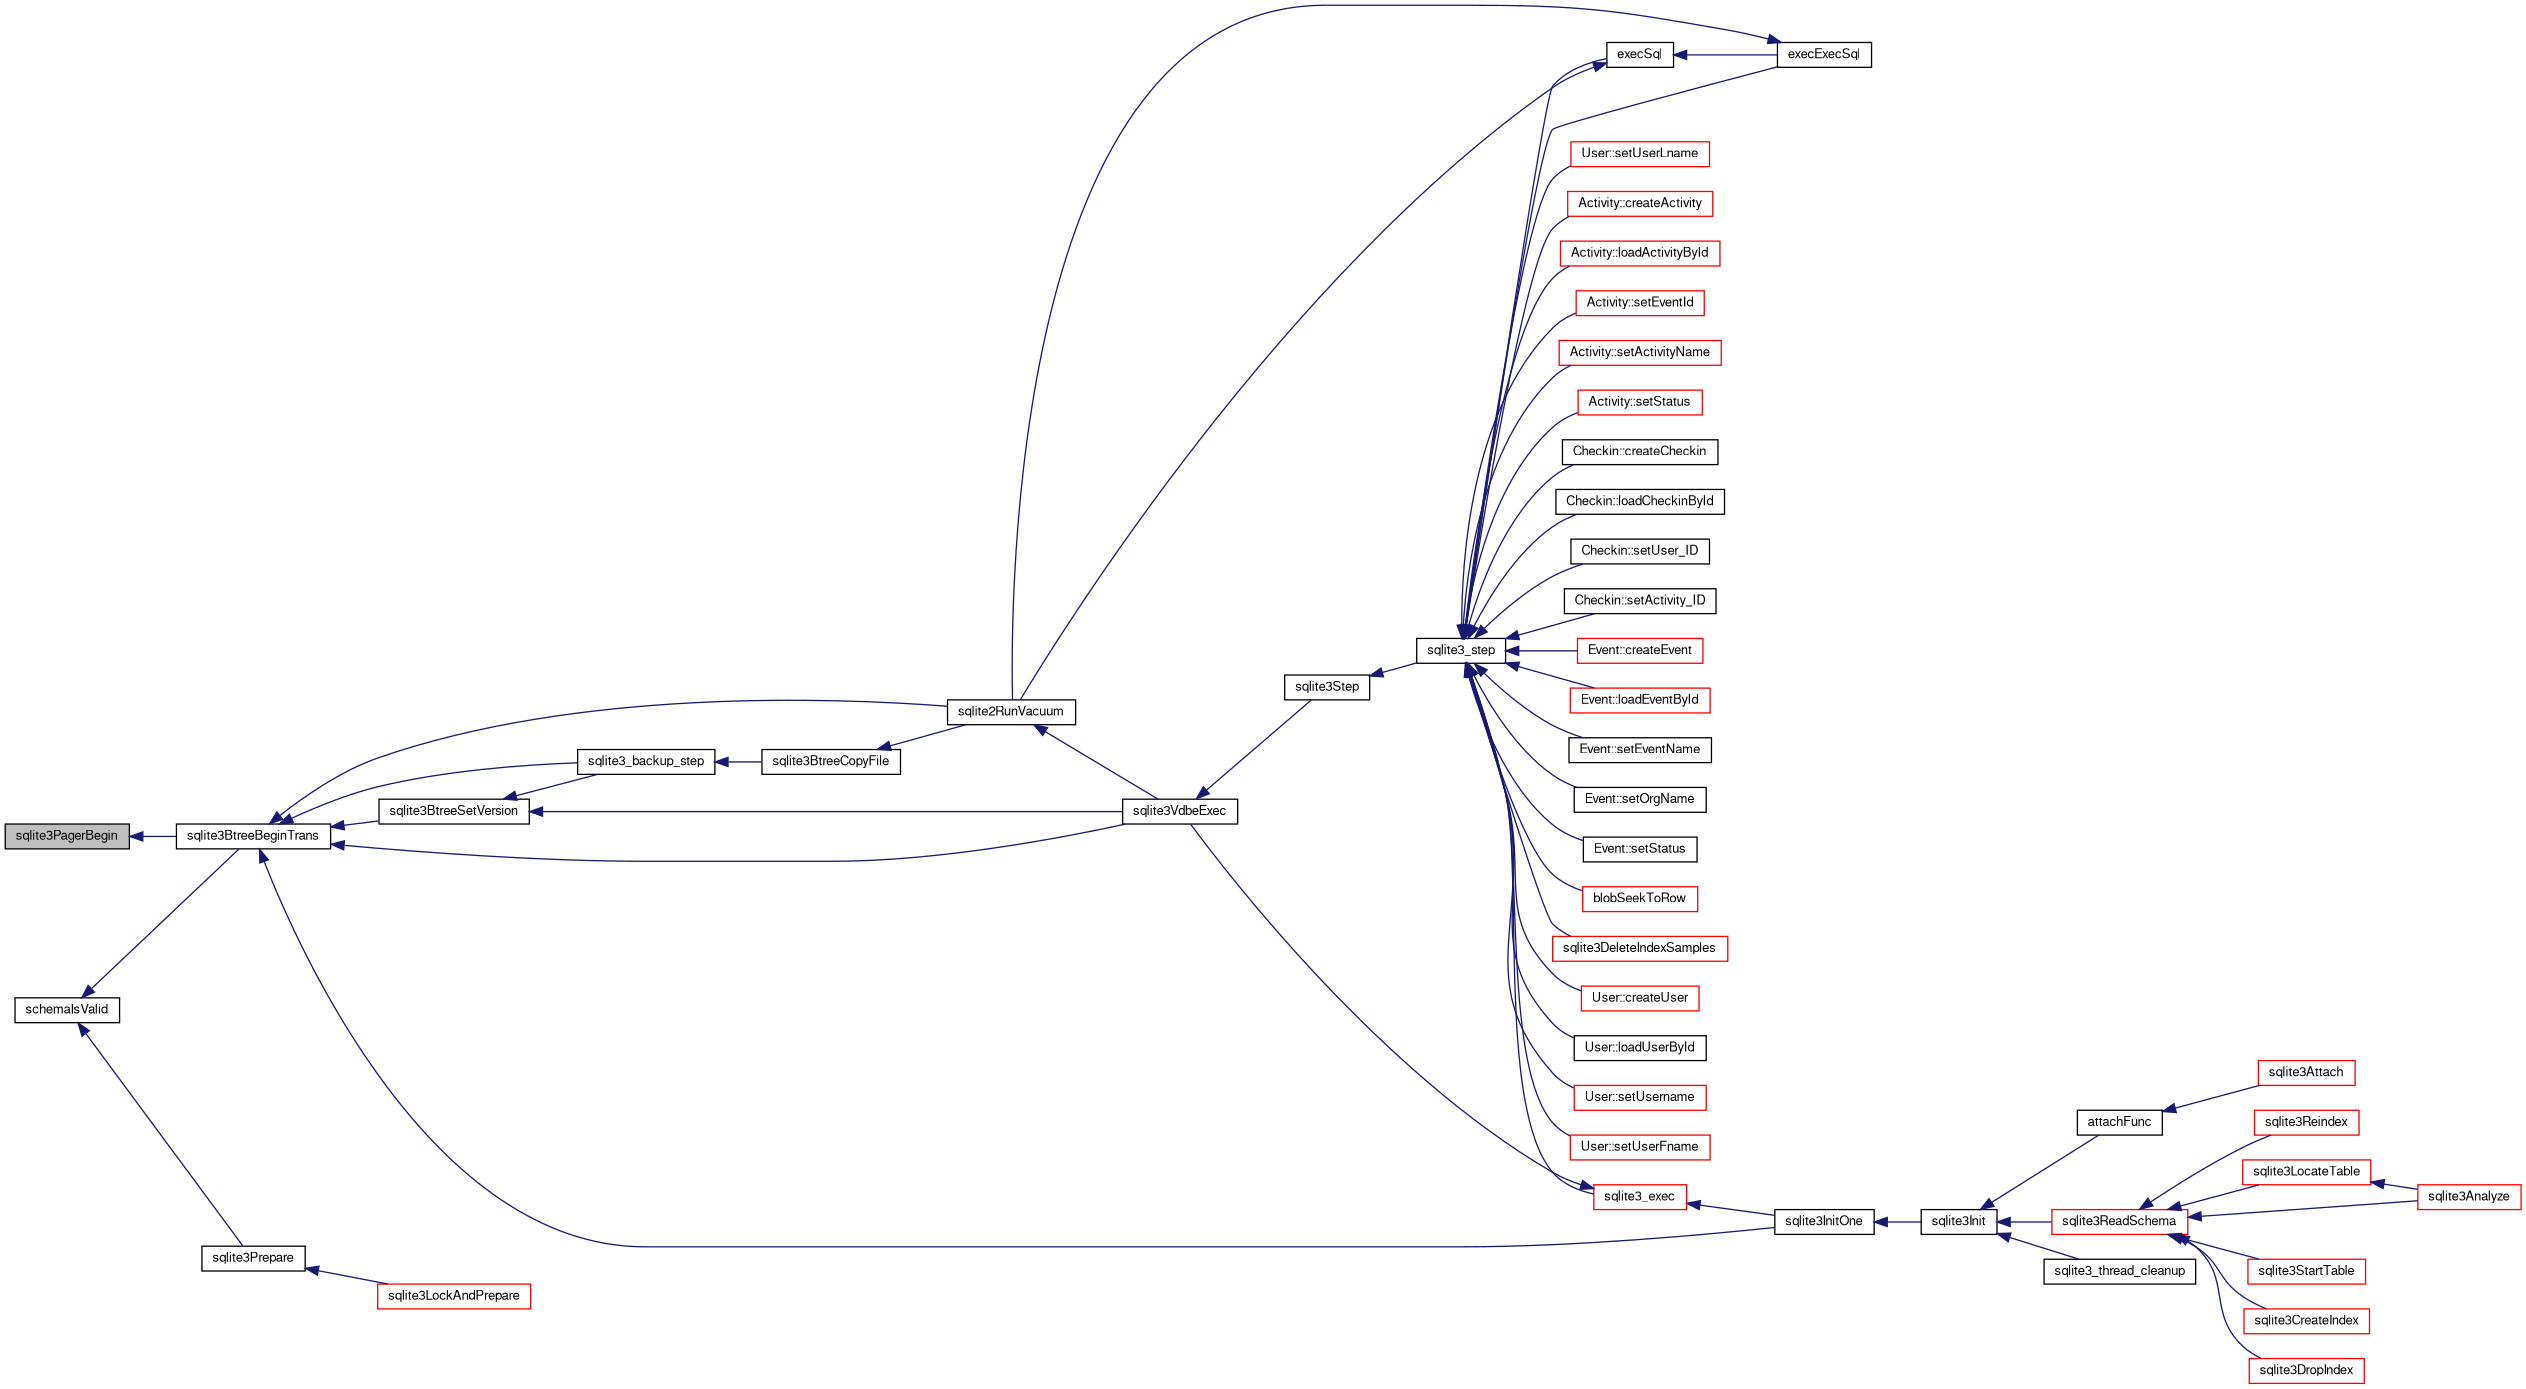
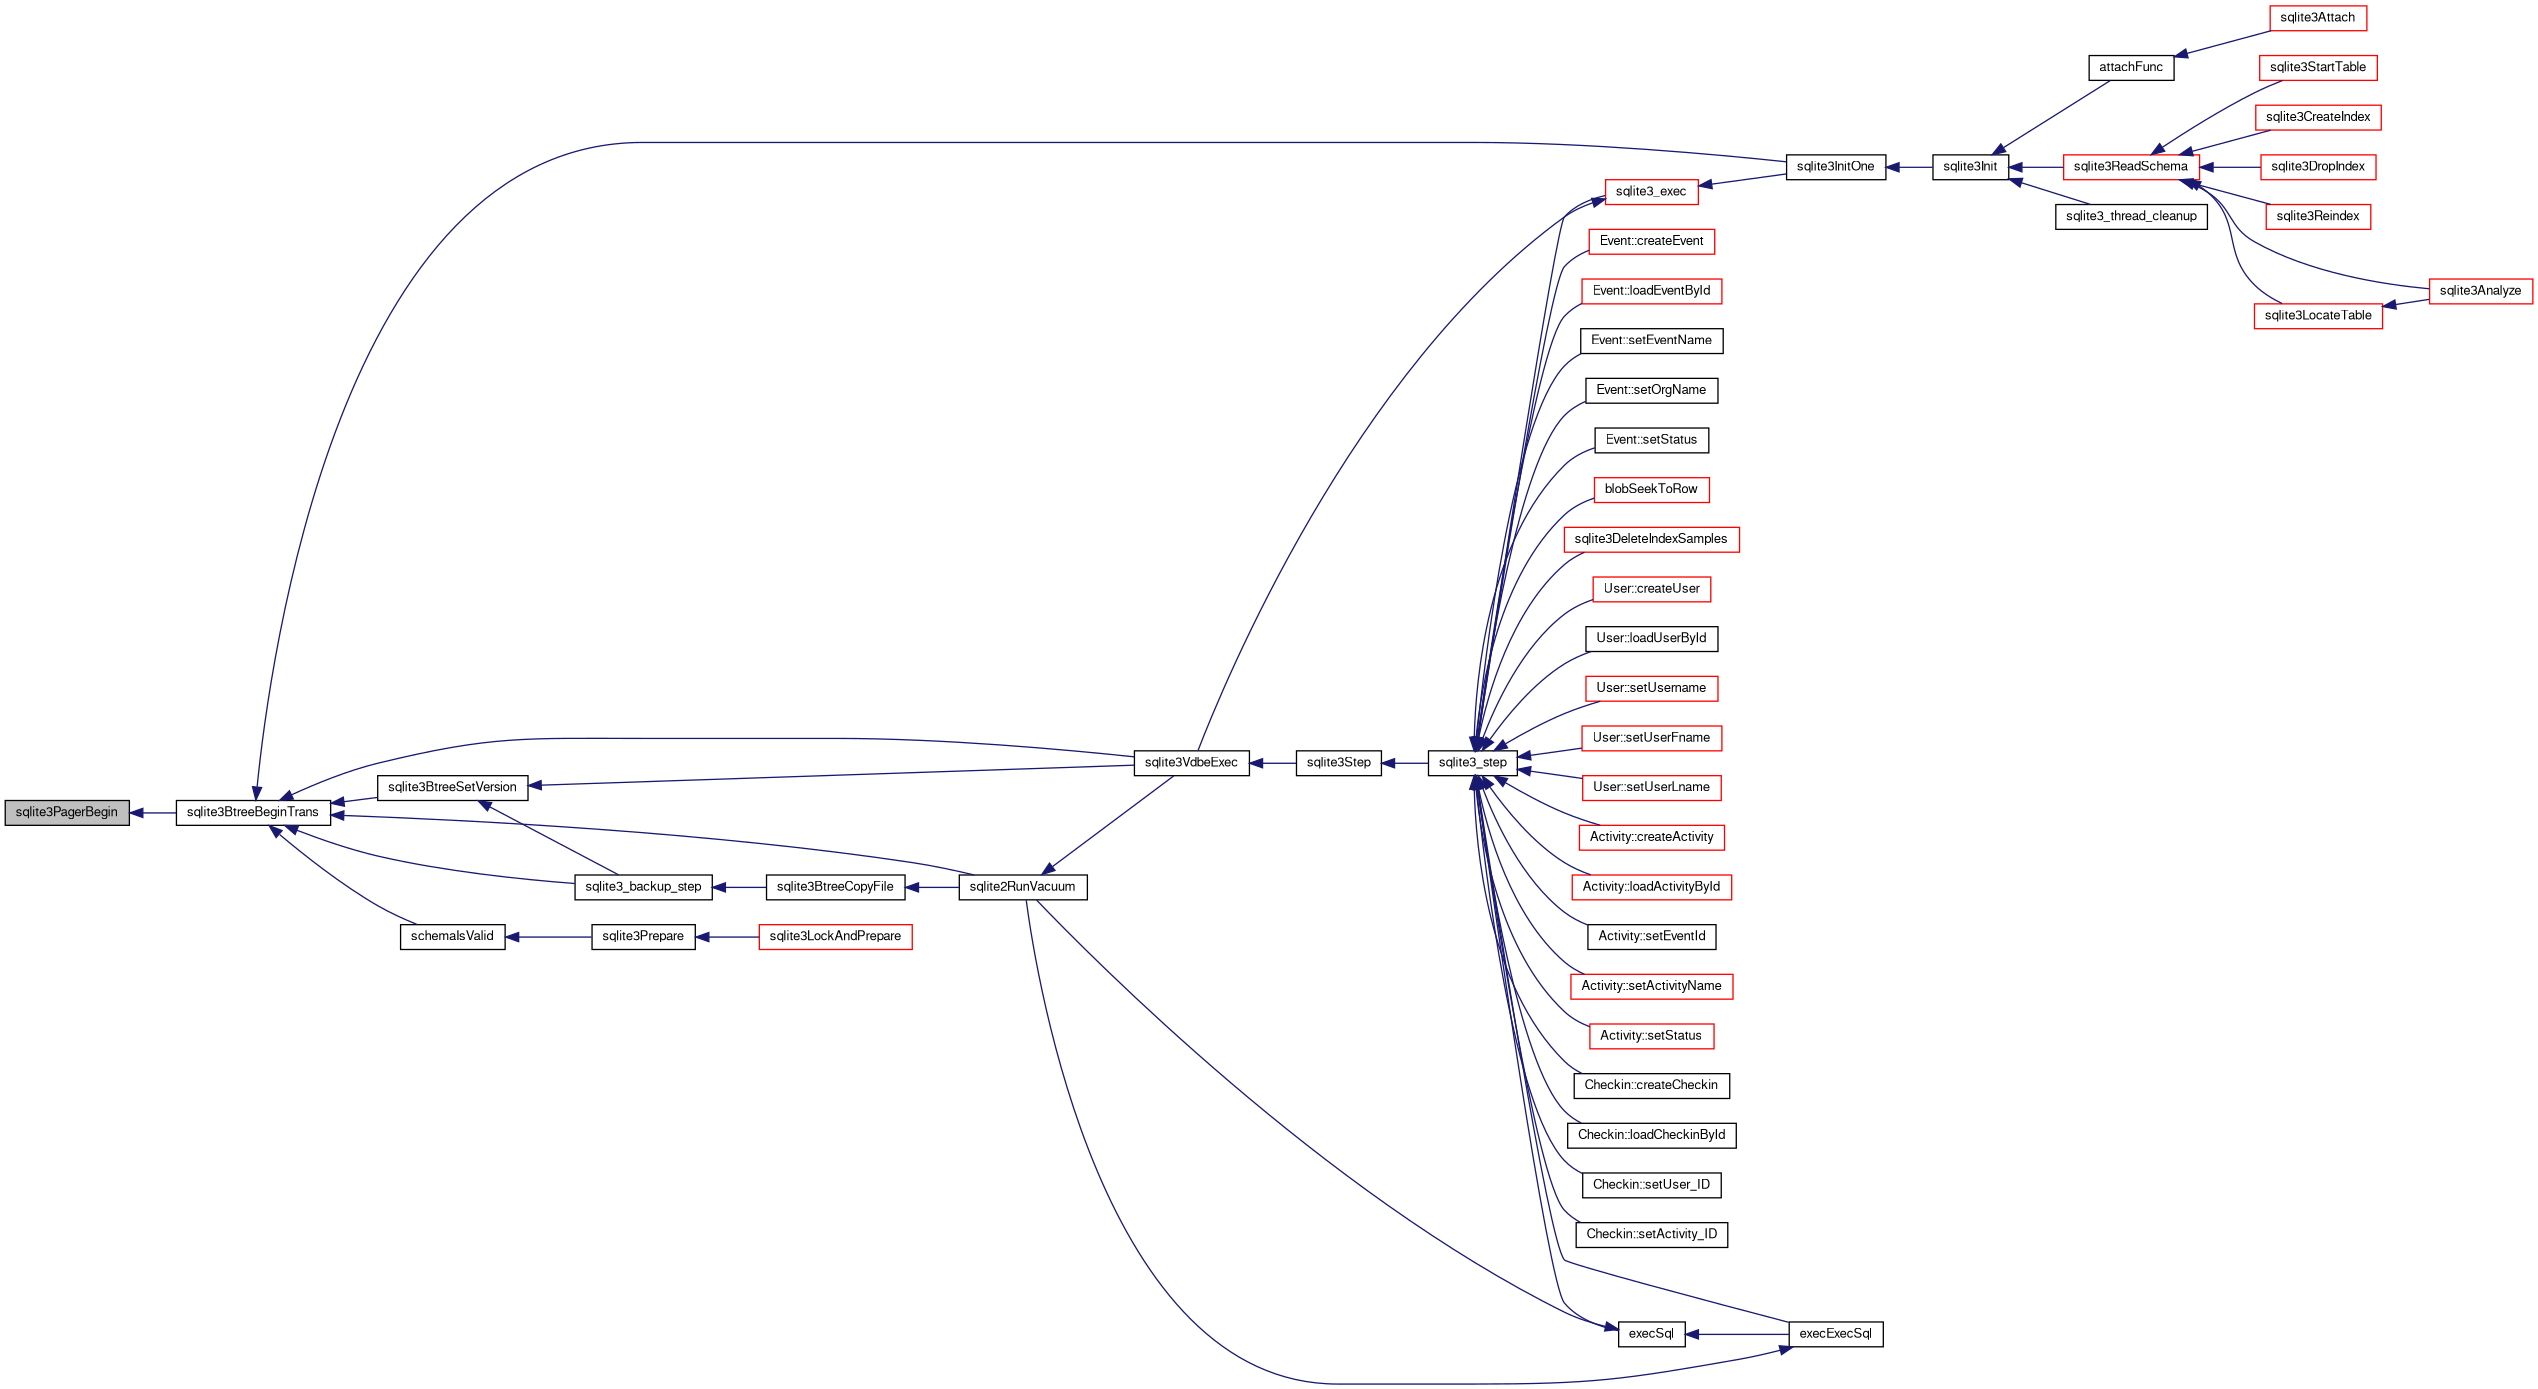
node "Activity::setEventId": color red -> black
edge "sqlite3BtreeBeginTrans" -> "schemaIsValid": reversed
